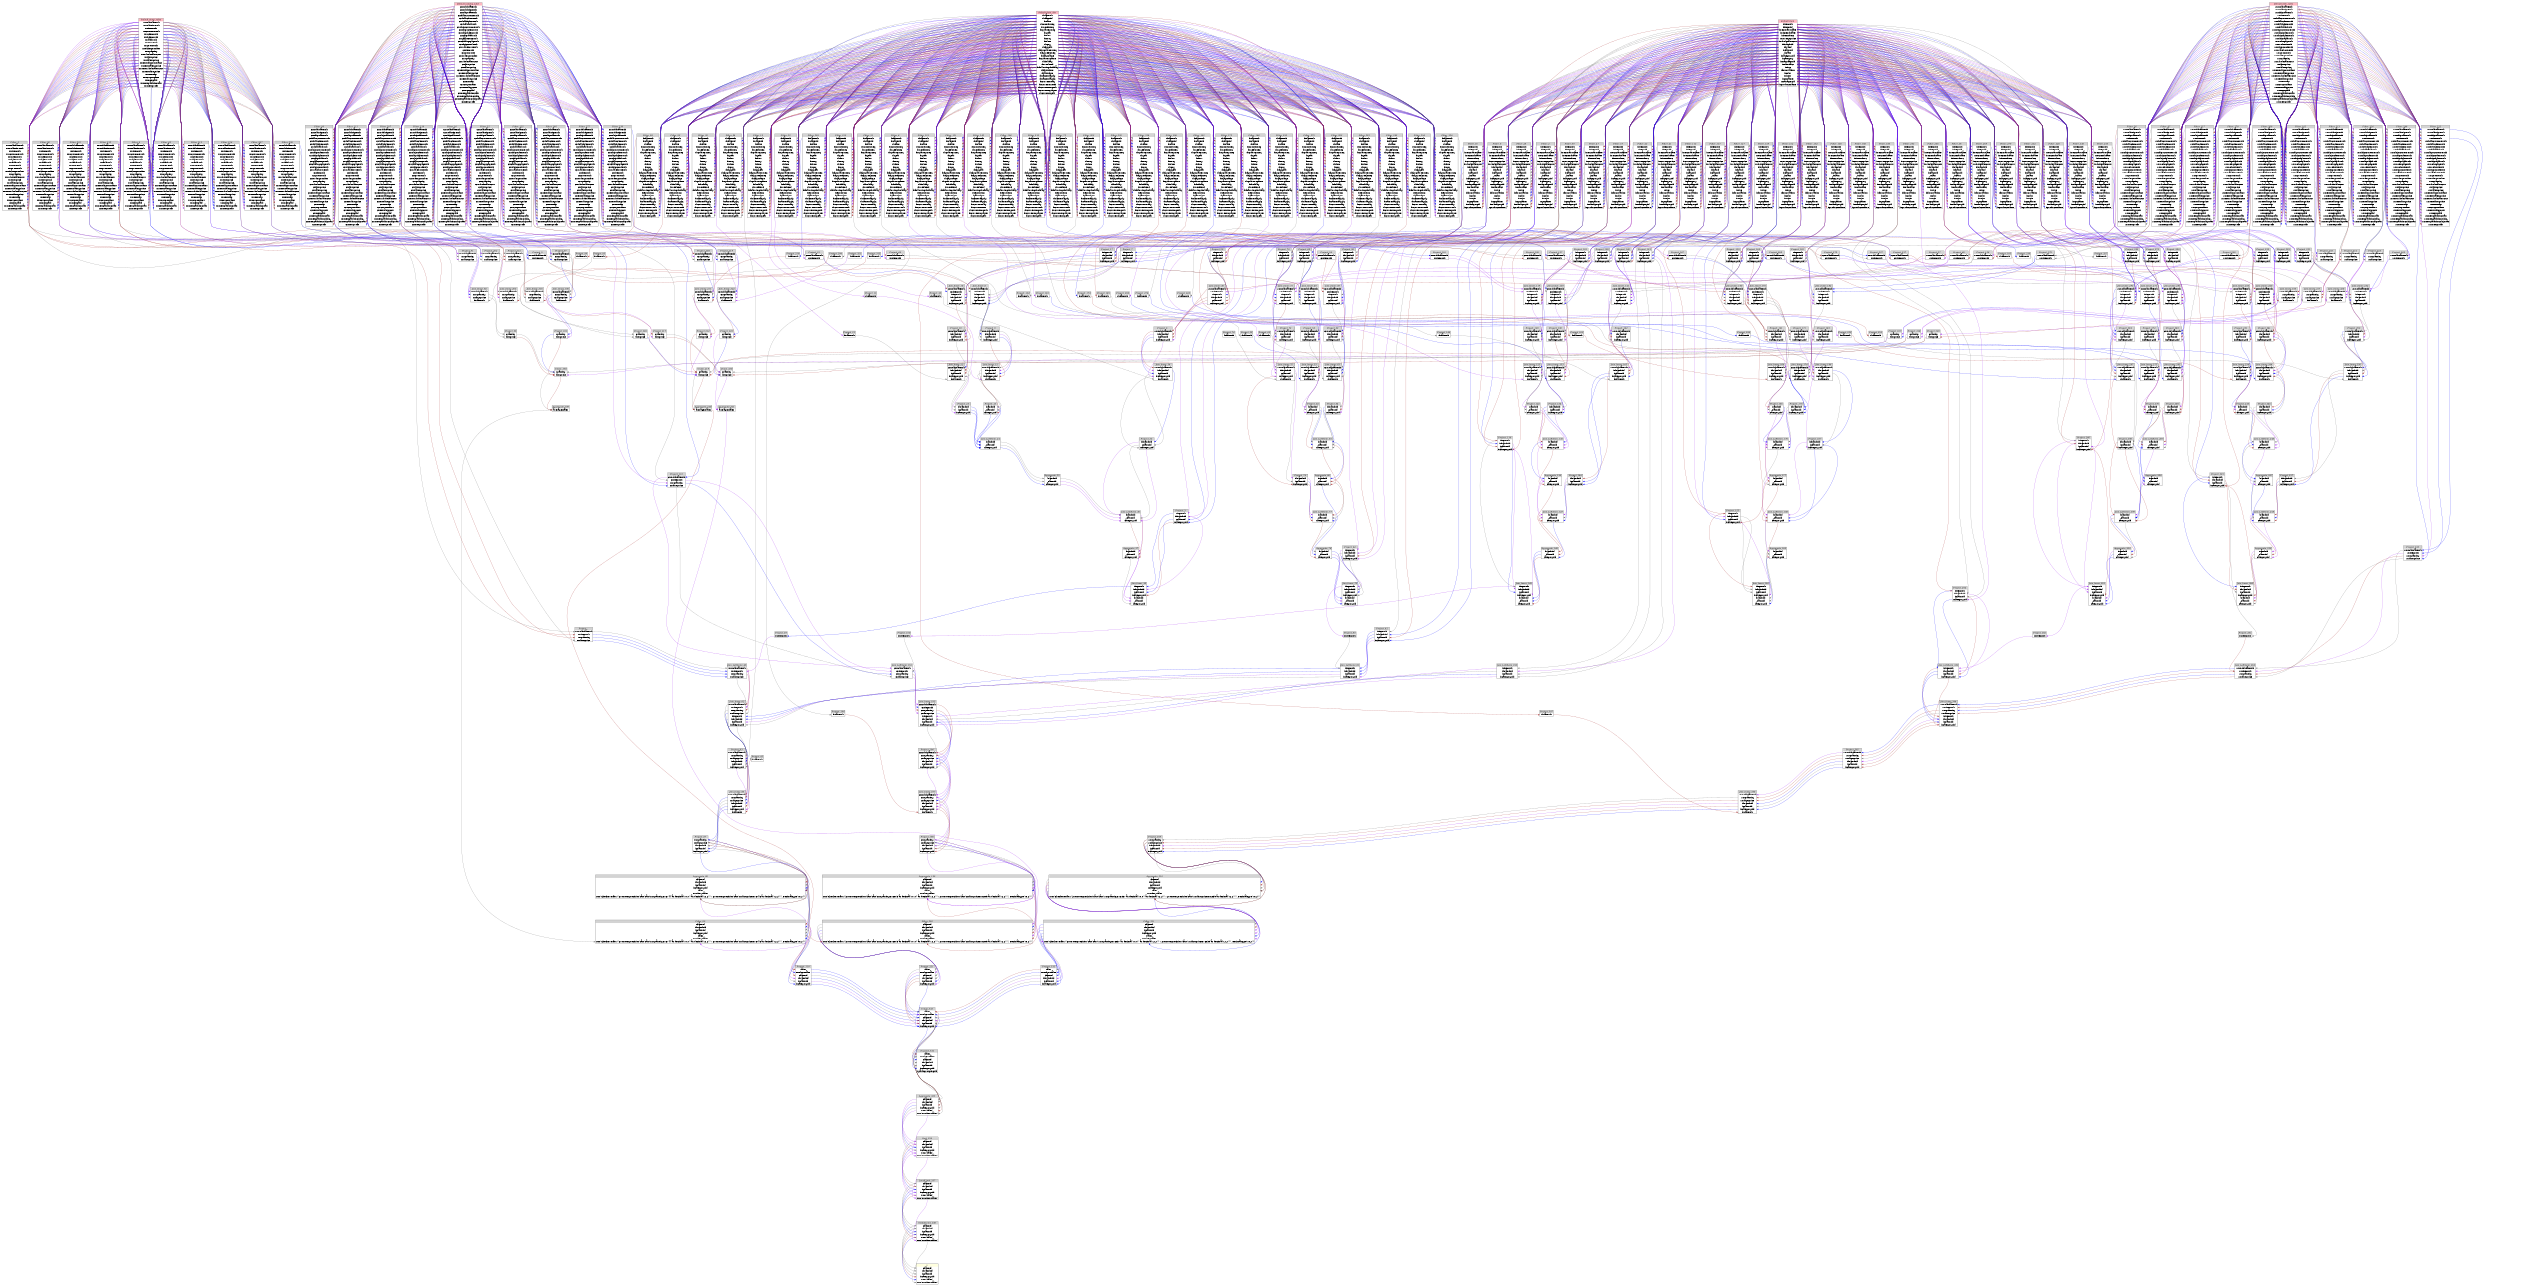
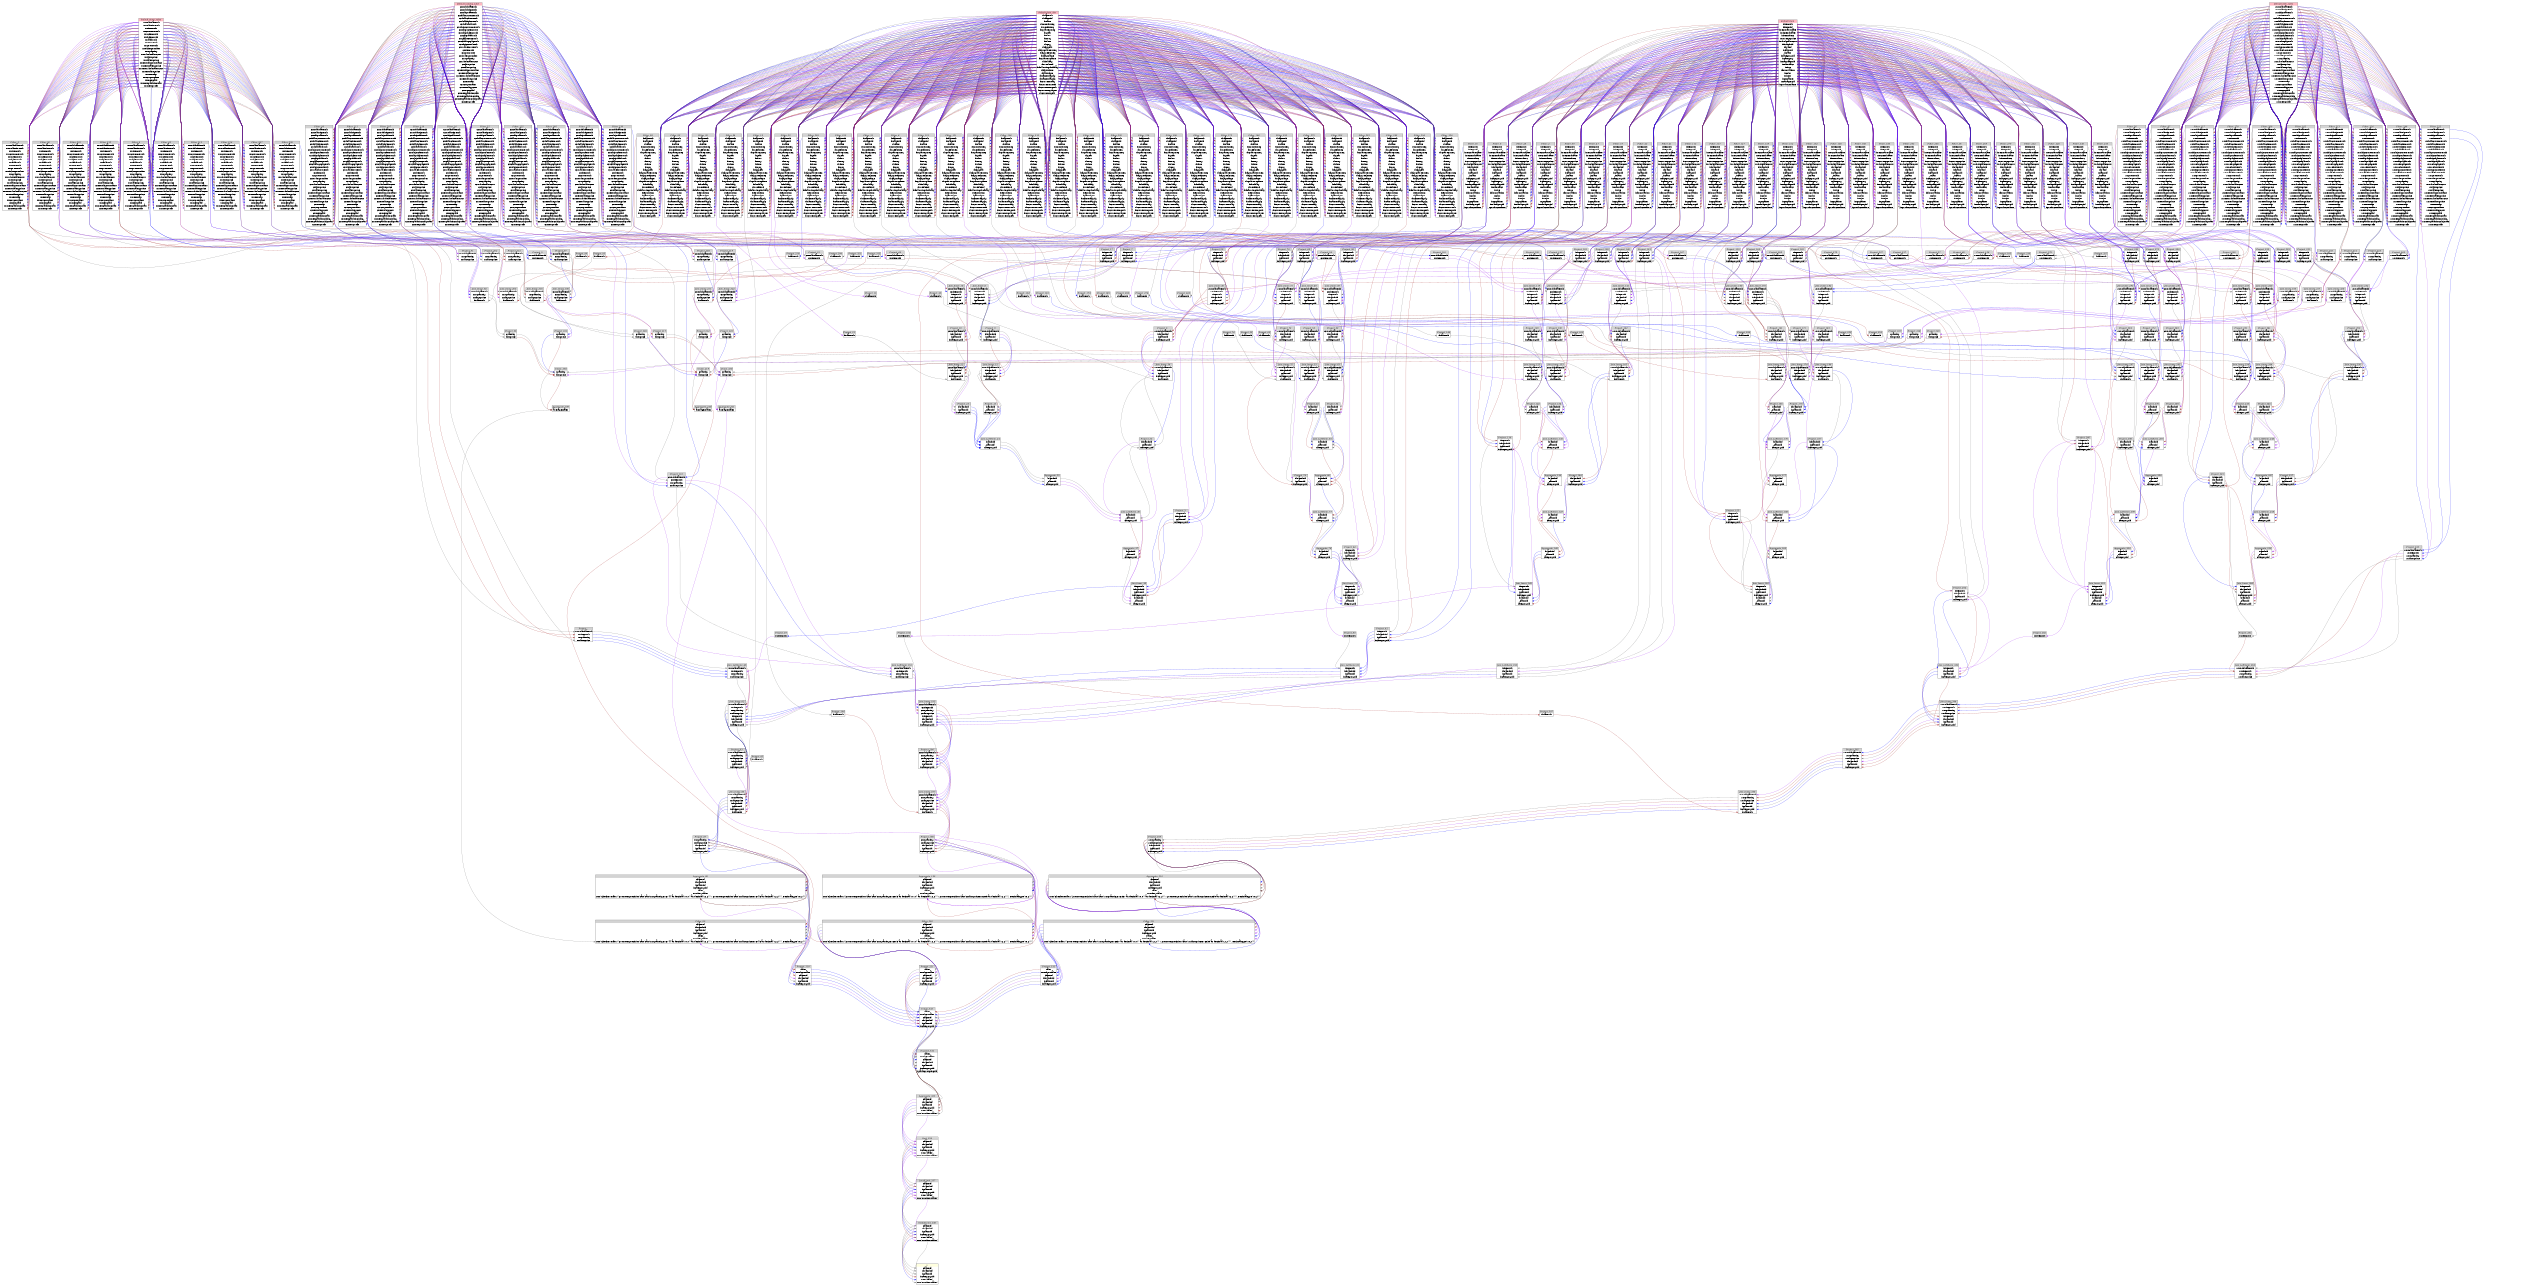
node "Filter_143": text "d_current_ext" -> "d_current_week"
edge "Project_11" -> "Join_Inner_12": removed
